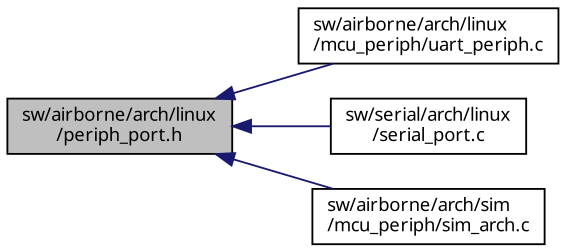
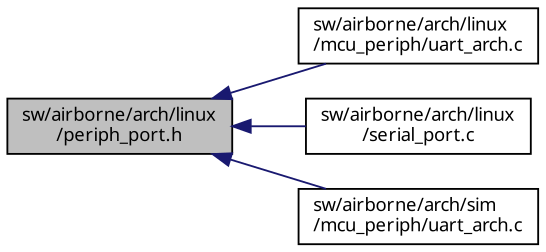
node "sw/airborne/arch/linux /mcu_periph/uart_periph.c": label "sw/airborne/arch/linux /mcu_periph/uart_periph.c" -> "sw/airborne/arch/linux /mcu_periph/uart_arch.c"
node "sw/serial/arch/linux /serial_port.c": label "sw/serial/arch/linux /serial_port.c" -> "sw/airborne/arch/linux /serial_port.c"
node "sw/airborne/arch/sim /mcu_periph/sim_arch.c": label "sw/airborne/arch/sim /mcu_periph/sim_arch.c" -> "sw/airborne/arch/sim /mcu_periph/uart_arch.c"
